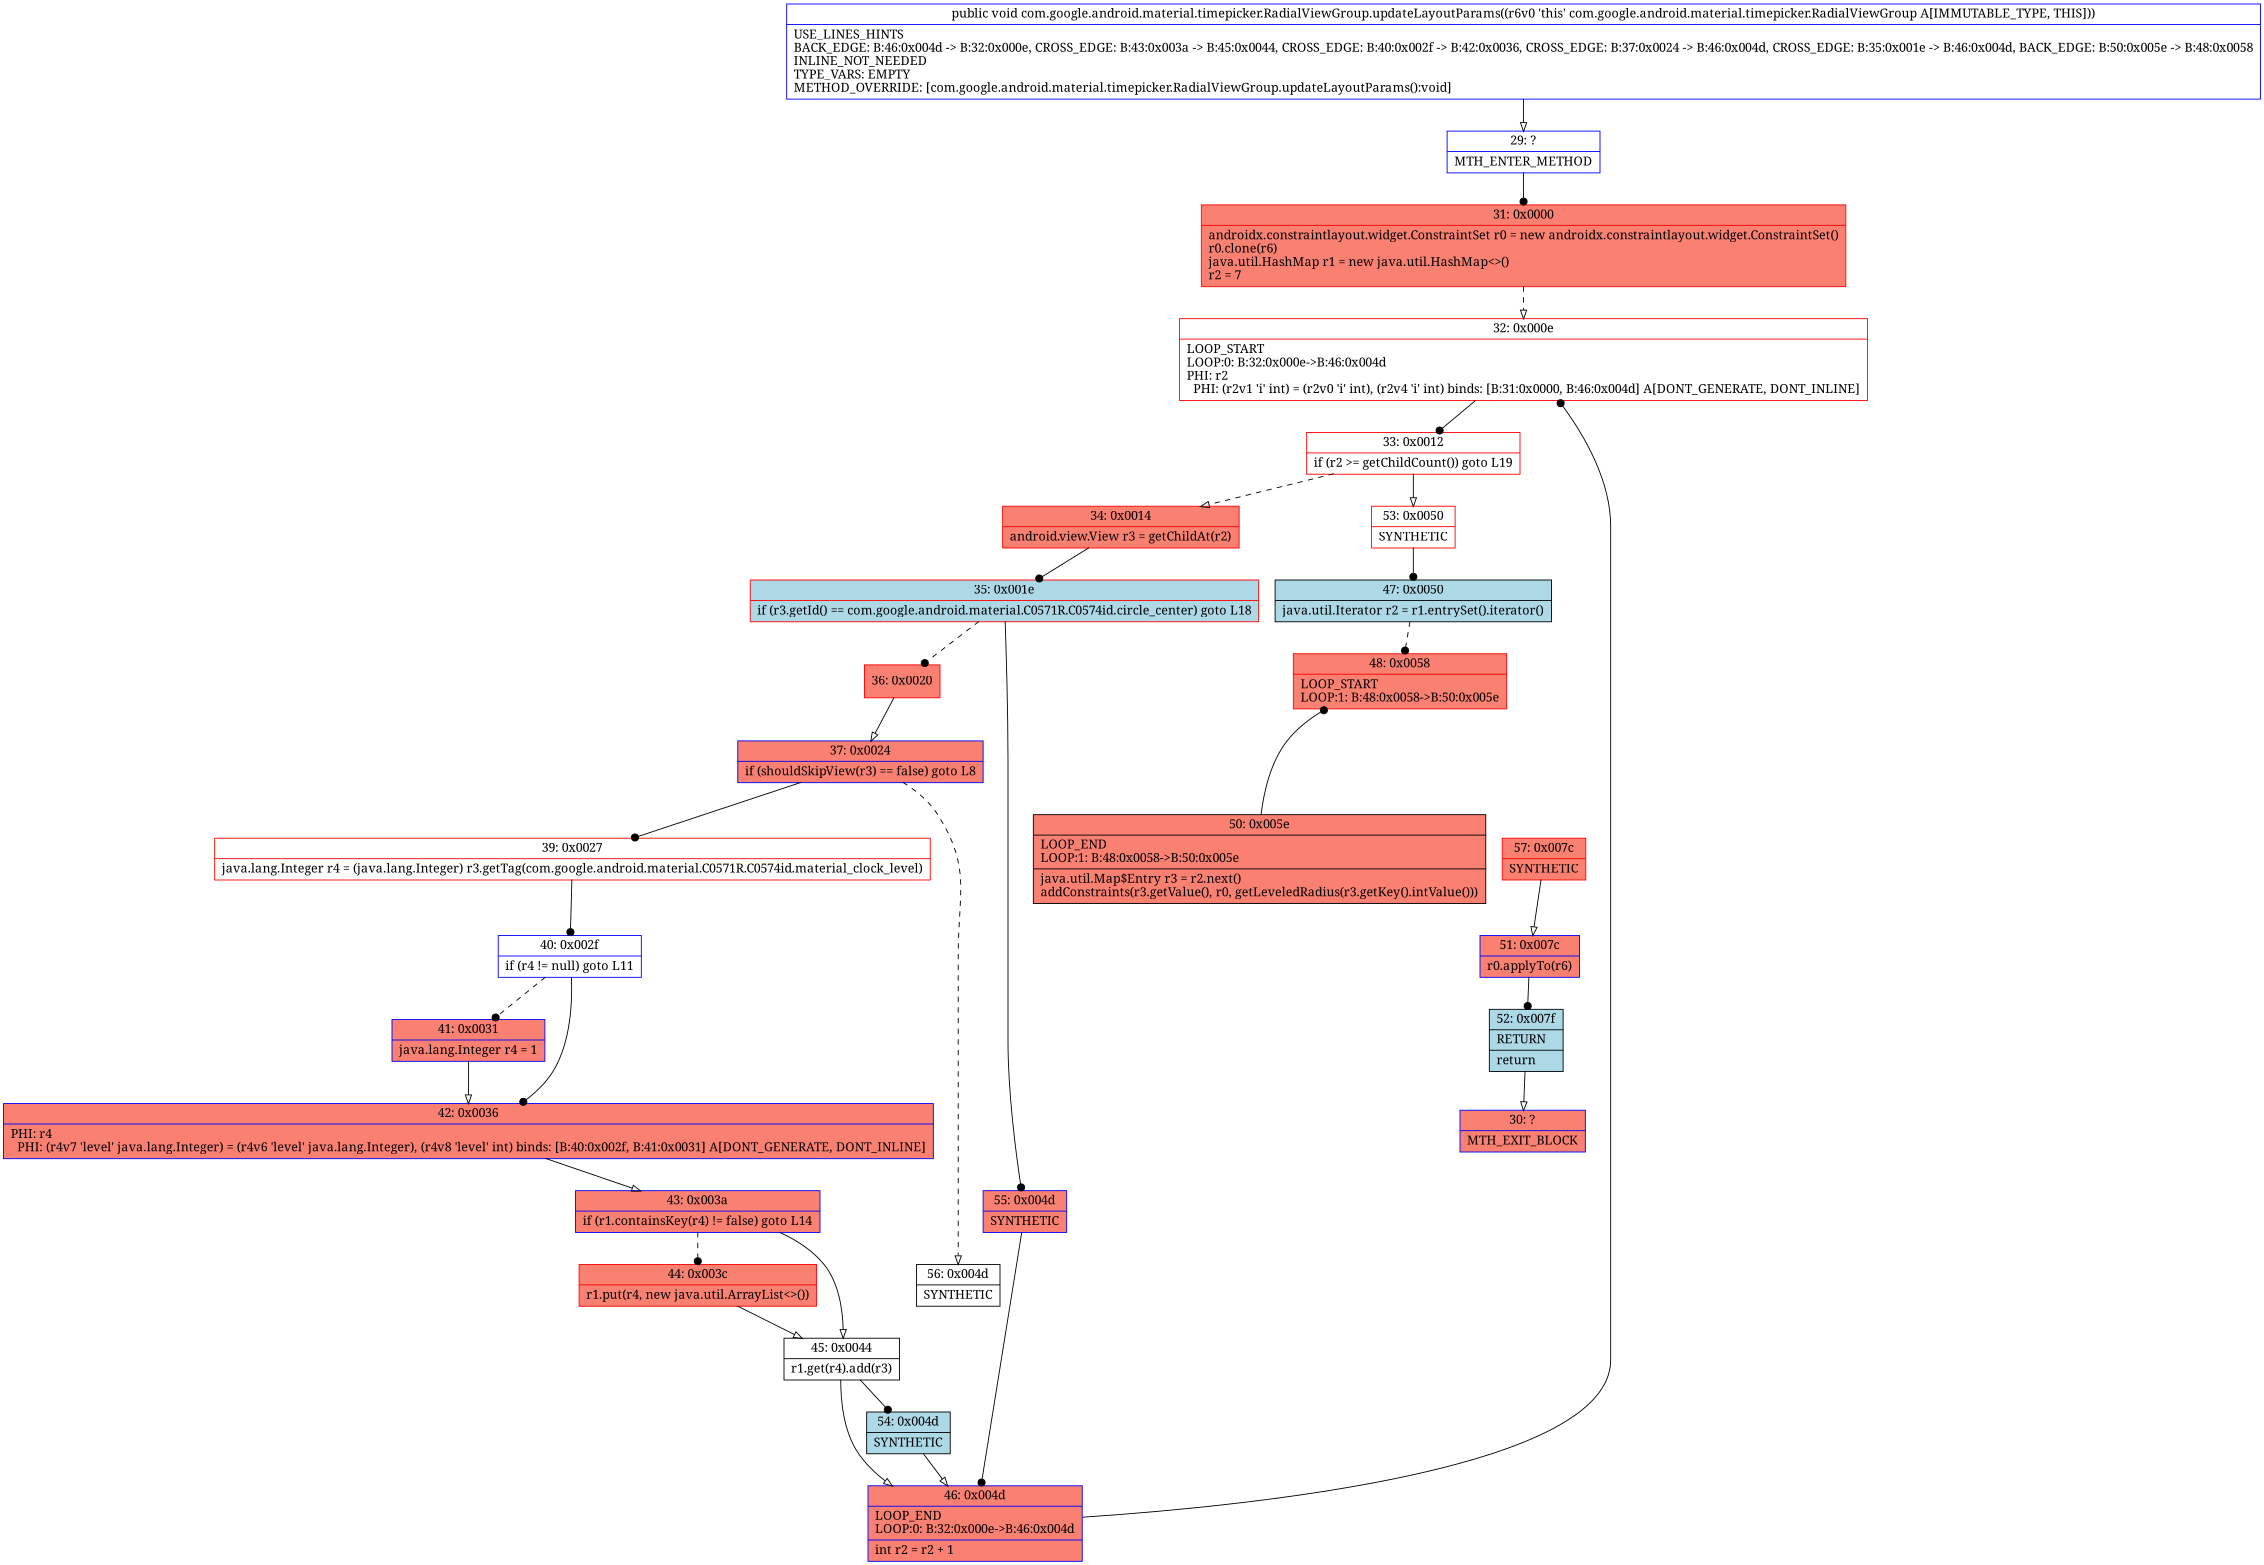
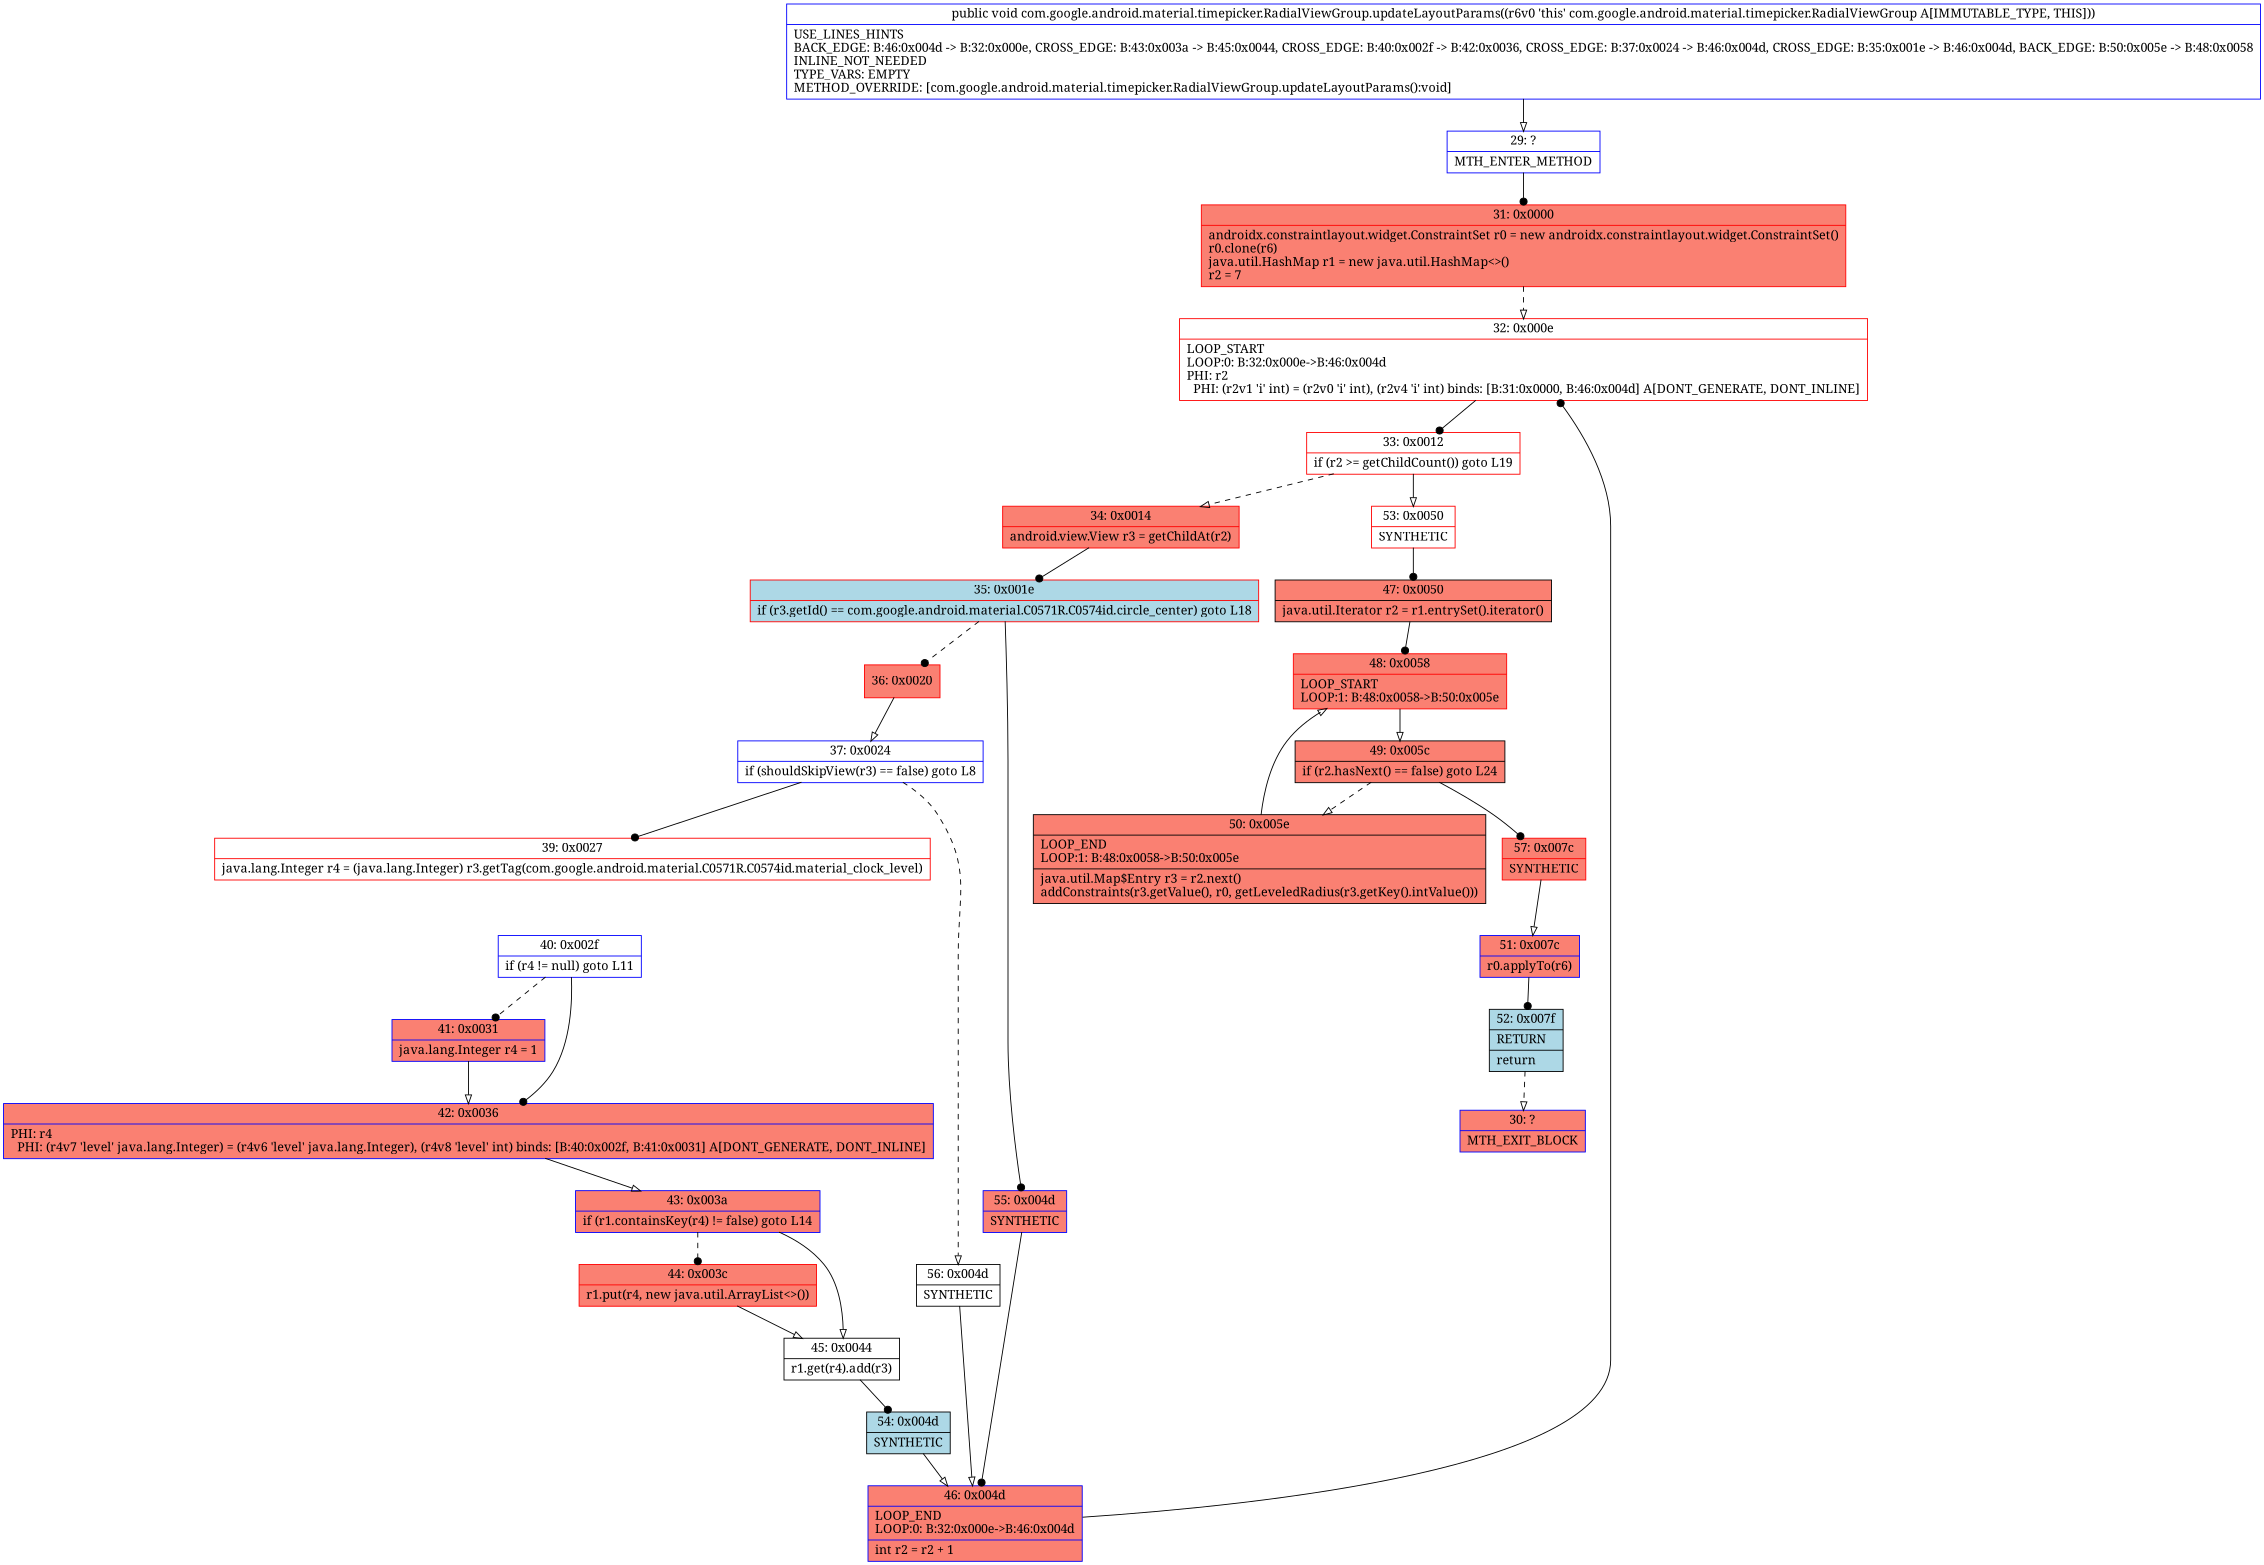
node "47: 0x0050": fillcolor lightblue -> salmon
edge "47: 0x0050" -> "48: 0x0058": style dashed -> solid
edge "50: 0x005e" -> "48: 0x0058": arrowhead dot -> onormal
node "37: 0x0024": fillcolor salmon -> white
node "49: 0x005c": added
edge "39: 0x0027" -> "40: 0x002f": removed
edge "52: 0x007f" -> "30: ?": style solid -> dashed
edge "45: 0x0044" -> "46: 0x004d": now "56: 0x004d" -> "46: 0x004d"
